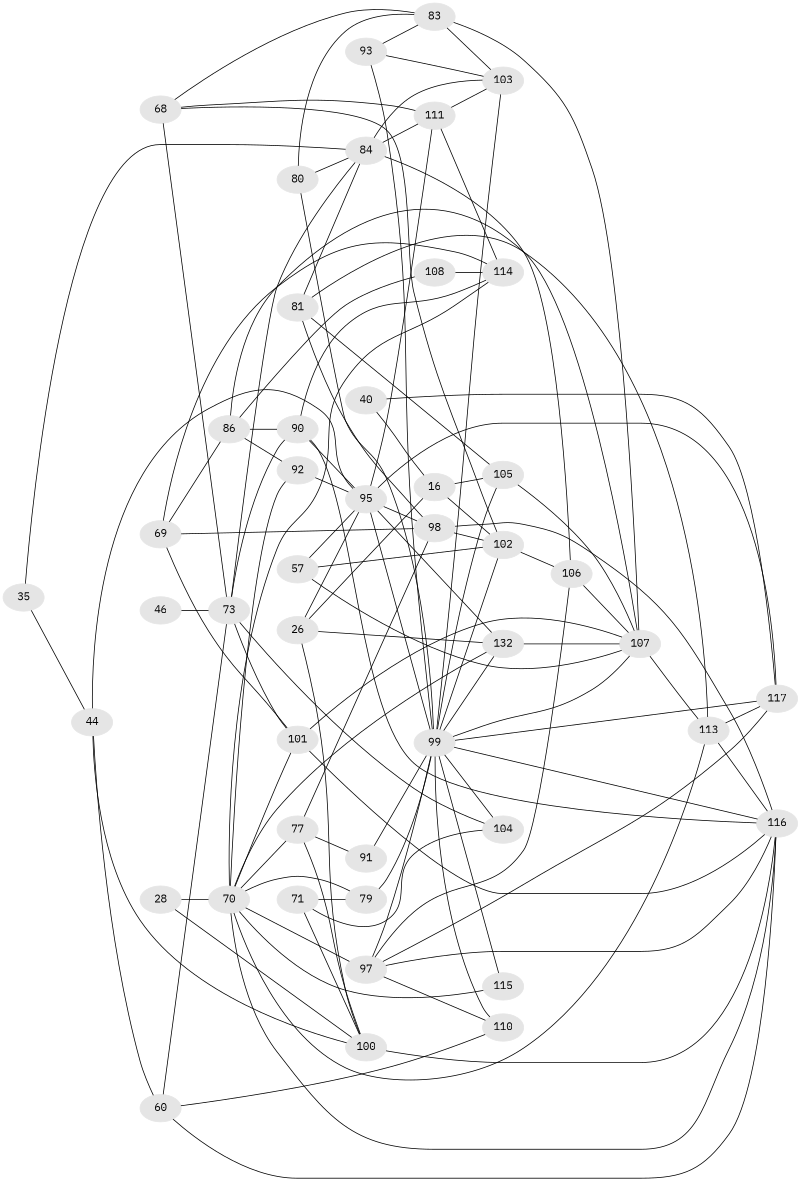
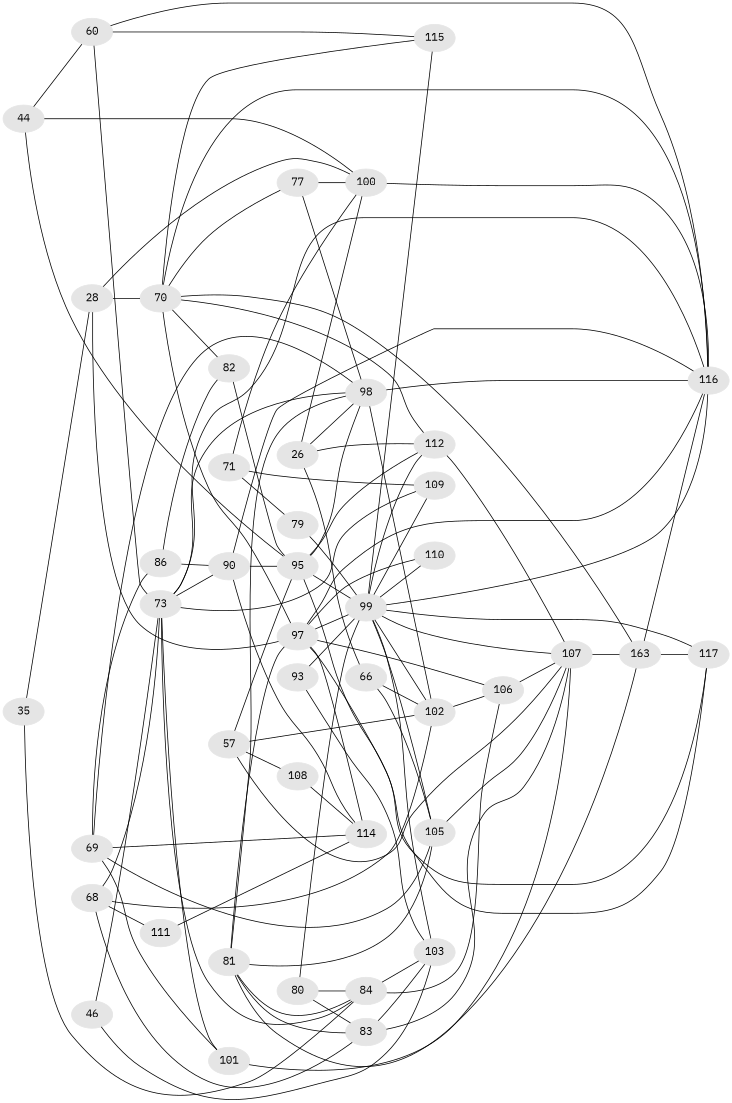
edge "83" -- "93": now "83" -- "81"
edge "103" -- "111": now "103" -- "46"
edge "111" -- "84": removed
edge "86" -- "107": removed
edge "108" -- "86": now "108" -- "57"
edge "111" -- "95": removed
node "40": removed
edge "98" -- "73": added
node "92": label "92" -> "82"
node "16": label "16" -> "66"
edge "114" -- "70": now "114" -- "97"
edge "28" -- "97": added
edge "95" -- "26": now "98" -- "26"
node "132": label "132" -> "112"
edge "35" -- "44": now "35" -- "28"
node "113": label "113" -> "163"
edge "97" -- "81": added
edge "101" -- "70": removed
node "104": label "104" -> "109"
node "91": removed
edge "70" -- "79": removed
edge "101" -- "116": now "73" -- "116"
edge "105" -- "69": added
edge "110" -- "60": now "115" -- "60"
